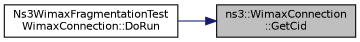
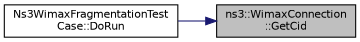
node "Ns3WimaxFragmentationTest WimaxConnection::DoRun": label "Ns3WimaxFragmentationTest WimaxConnection::DoRun" -> "Ns3WimaxFragmentationTest Case::DoRun"
